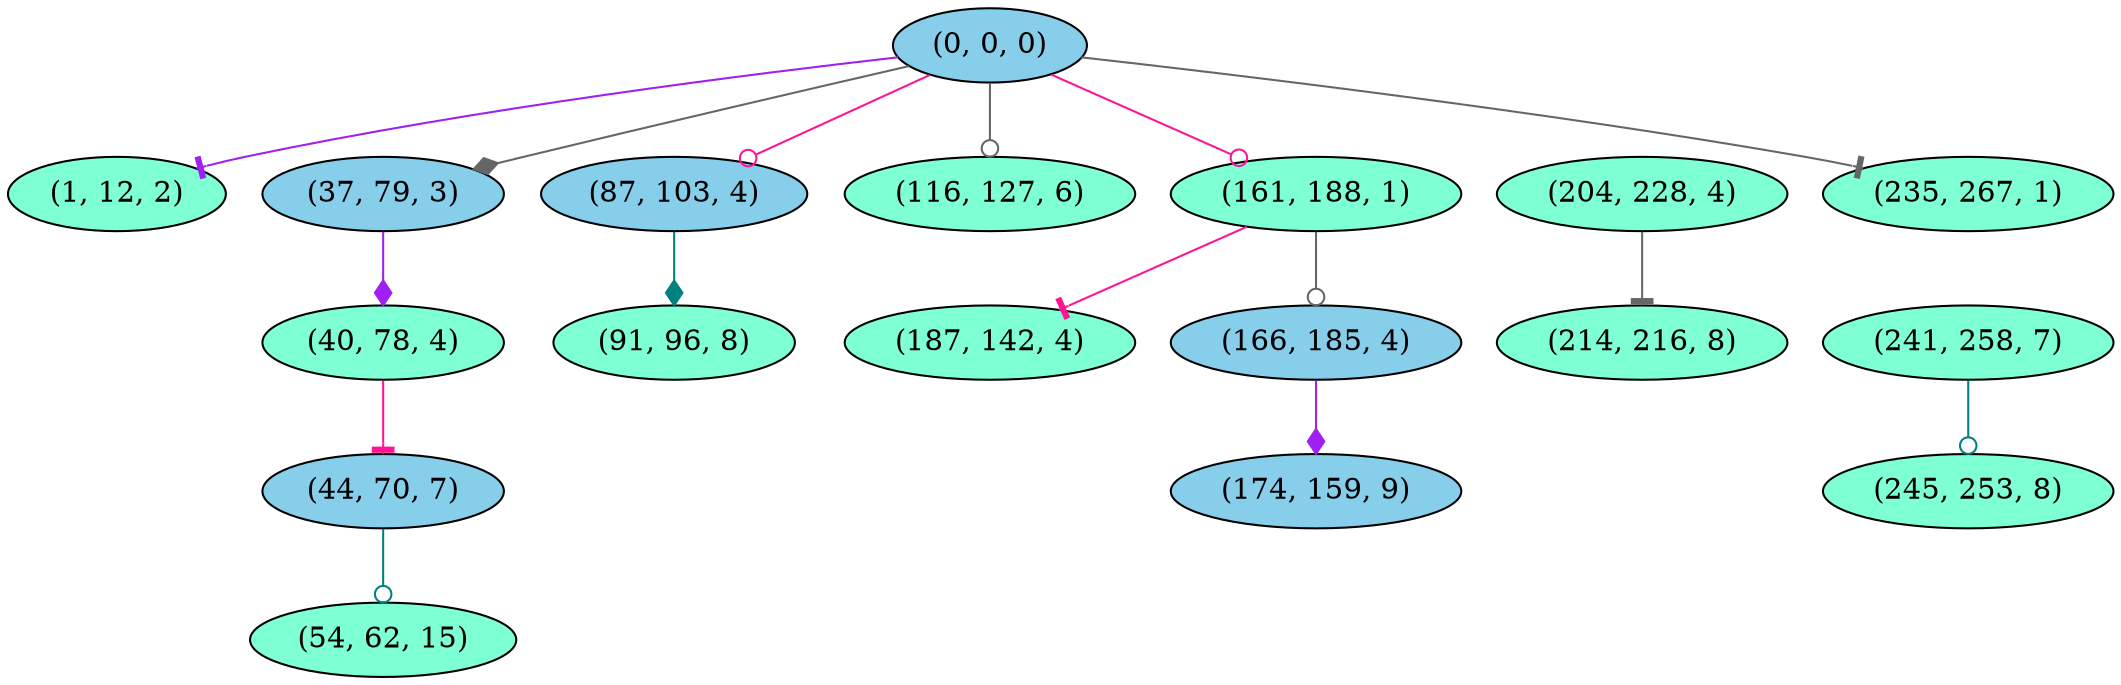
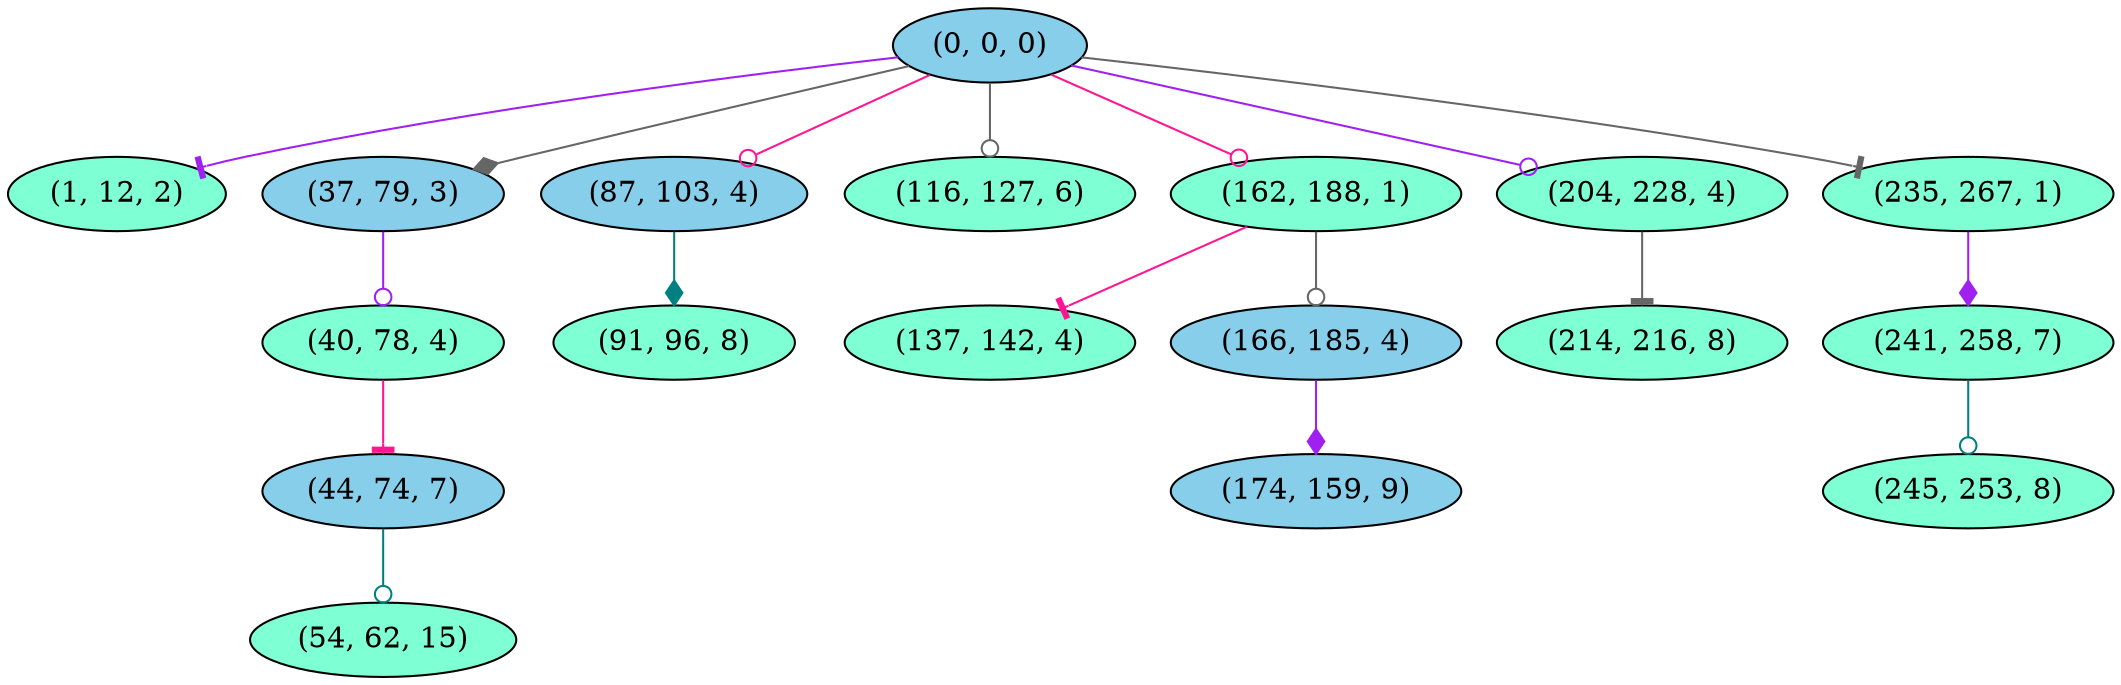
edge "(0, 0, 0)" -> "(204, 228, 4)": added
node "(161, 188, 1)": label "(161, 188, 1)" -> "(162, 188, 1)"
edge "(235, 267, 1)" -> "(241, 258, 7)": added
edge "(37, 79, 3)" -> "(40, 78, 4)": arrowhead diamond -> odot
node "(187, 142, 4)": label "(187, 142, 4)" -> "(137, 142, 4)"
node "(44, 70, 7)": label "(44, 70, 7)" -> "(44, 74, 7)"
